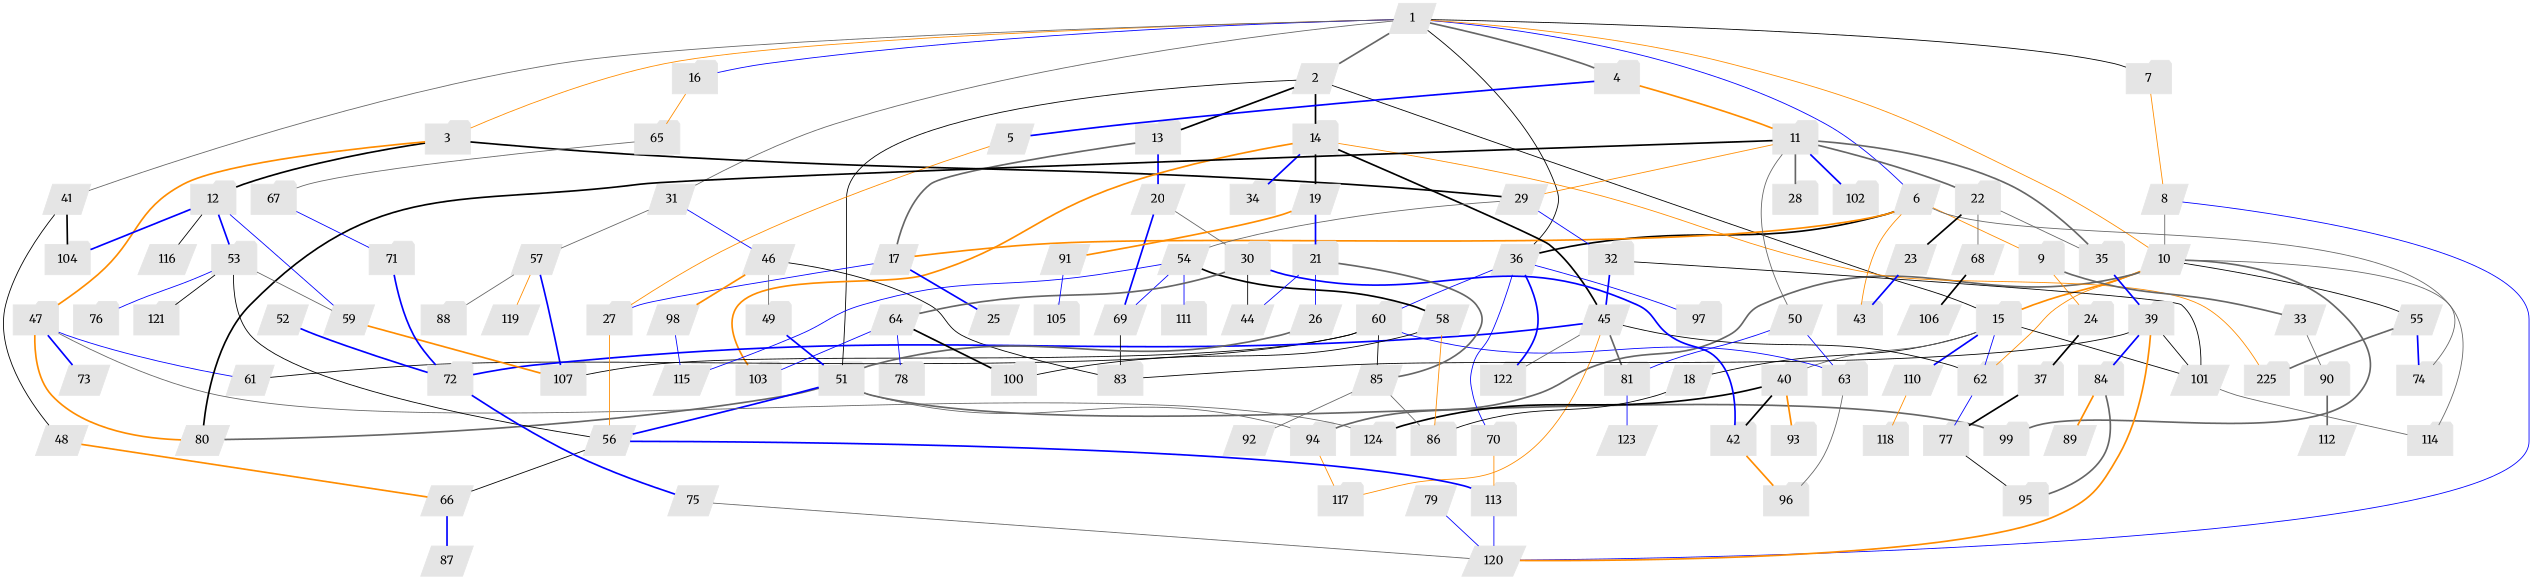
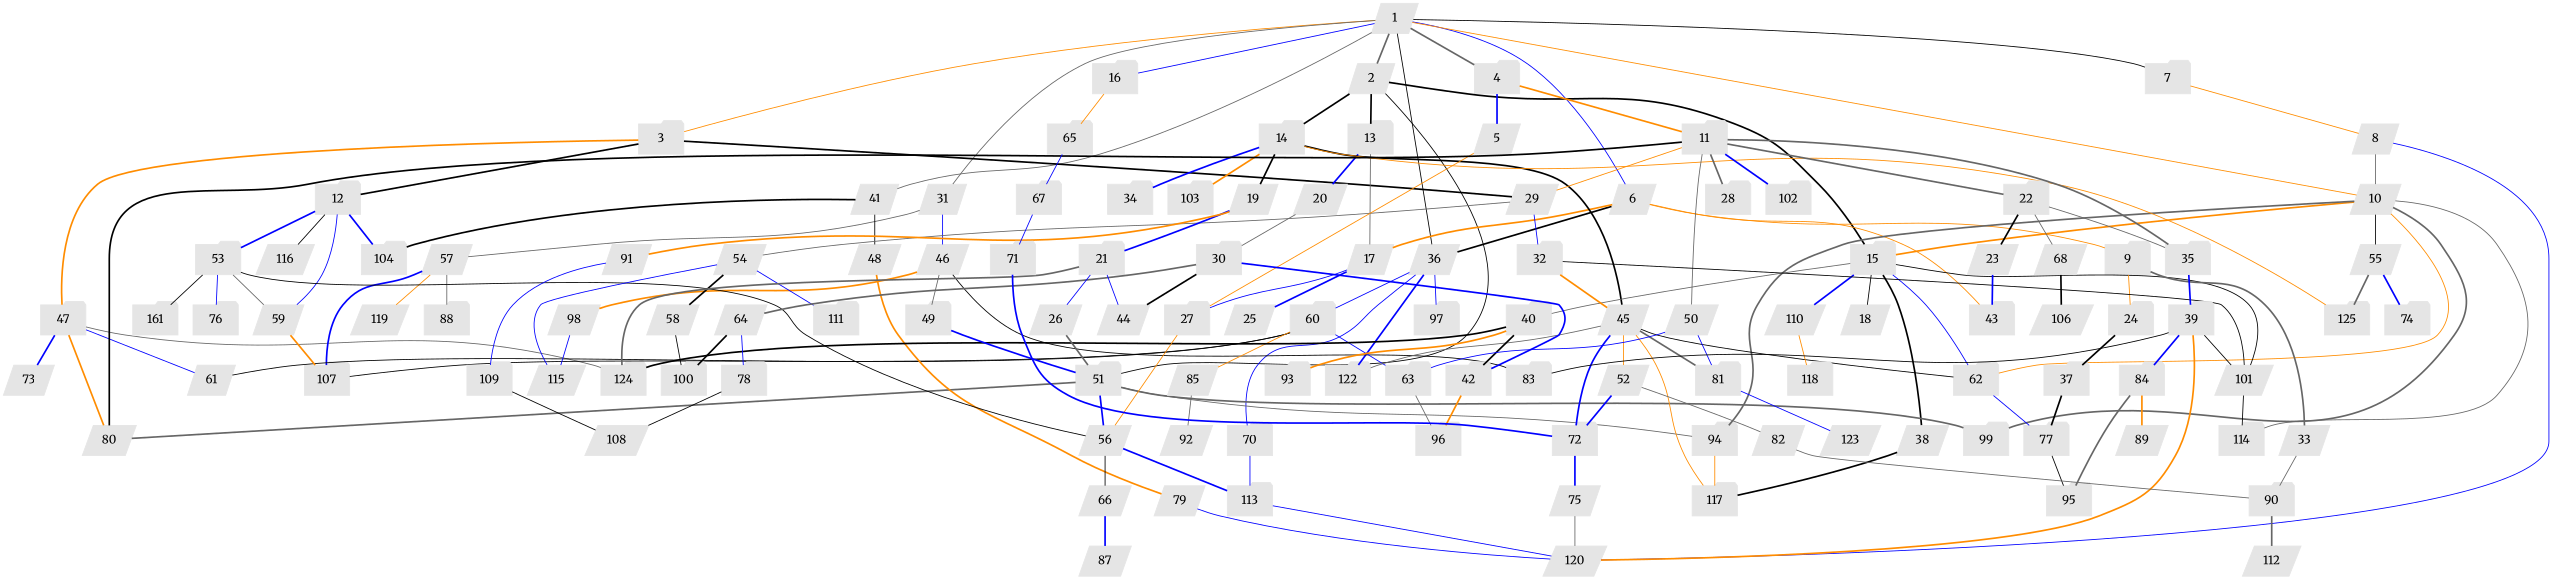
edge "65" -- "67": color gray40 -> blue
edge "13" -- "17": style bold -> solid
edge "2" -- "15": style solid -> bold
edge "6" -- "74": removed
edge "30" -- "44": style solid -> bold
edge "32" -- "45": color blue -> darkorange
edge "21" -- "85": now "21" -- "124"
node "121": label "121" -> "161"
node "105": label "105" -> "109"
node "69": removed
edge "60" -- "85": color black -> darkorange
edge "45" -- "52": added
edge "64" -- "103": removed
node "225": label "225" -> "125"
edge "101" -- "114": color gray40 -> black
node "108": added
node "86": removed
node "82": added
node "38": added
edge "70" -- "113": color darkorange -> blue
edge "48" -- "66": now "48" -- "79"
